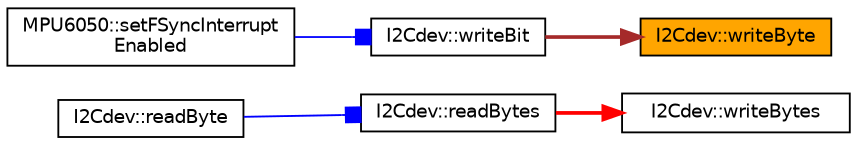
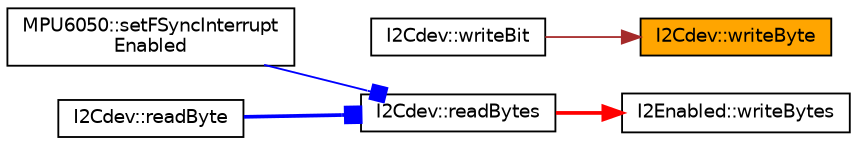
edge "MPU6050::setFSyncInterrupt Enabled" -> "I2Cdev::writeBit": now "MPU6050::setFSyncInterrupt Enabled" -> "I2Cdev::readBytes"
edge "I2Cdev::writeBit" -> "I2Cdev::writeByte": style bold -> solid
node "I2Cdev::writeBytes": label "I2Cdev::writeBytes" -> "I2Enabled::writeBytes"
edge "I2Cdev::readByte" -> "I2Cdev::readBytes": style solid -> bold
